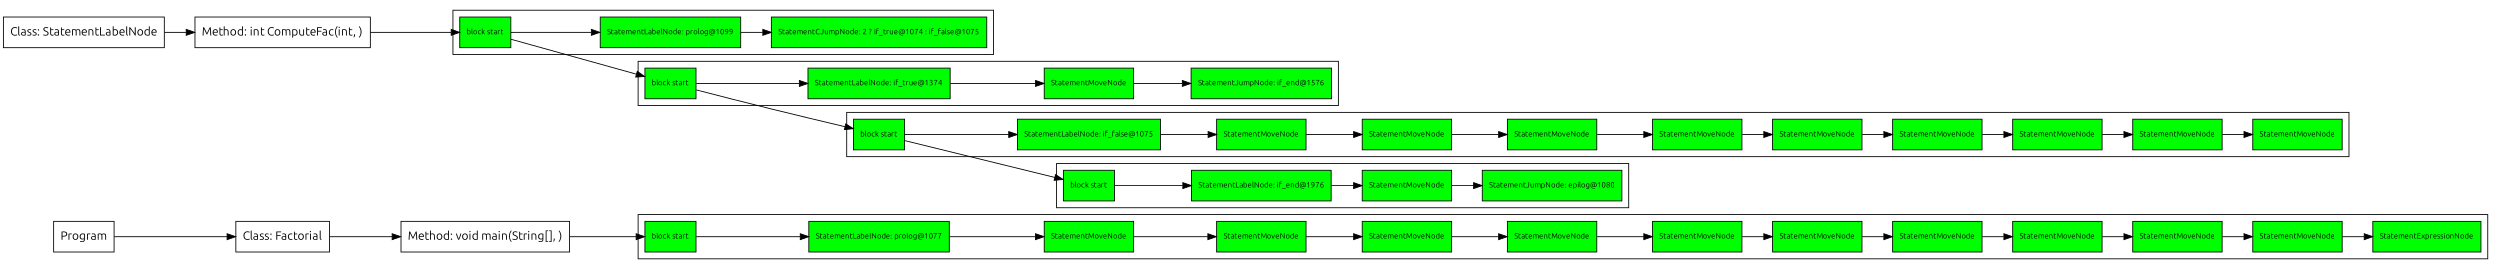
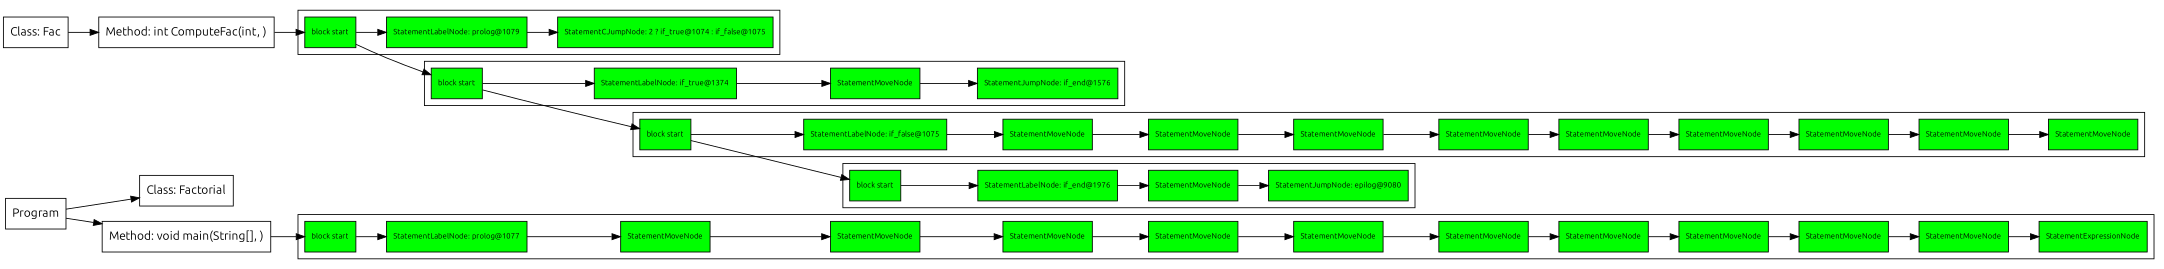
node "Class: StatementLabelNode": label "Class: StatementLabelNode" -> "Class: Fac"
node "StatementLabelNode: prolog@1099": label "StatementLabelNode: prolog@1099" -> "StatementLabelNode: prolog@1079"
node "StatementJumpNode: epilog@1080": label "StatementJumpNode: epilog@1080" -> "StatementJumpNode: epilog@9080"
edge "Class: Factorial" -> "Method: void main(String[], )": now "Program" -> "Method: void main(String[], )"
